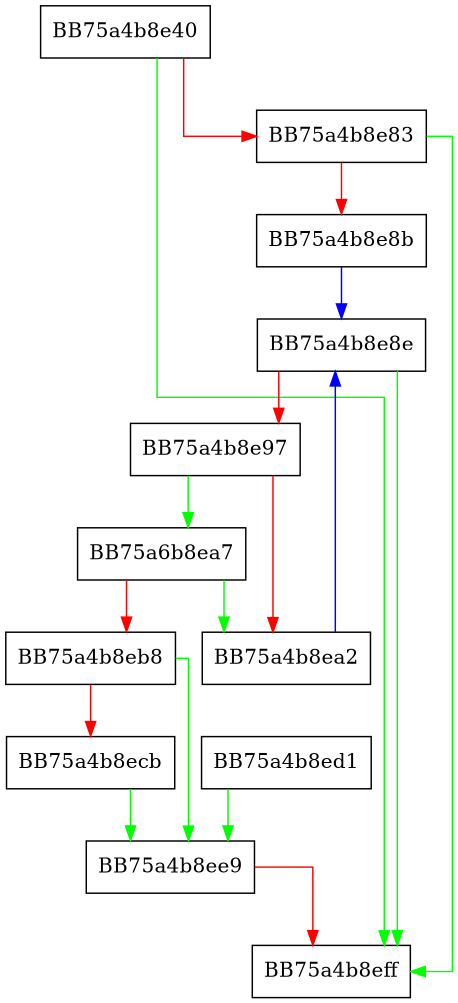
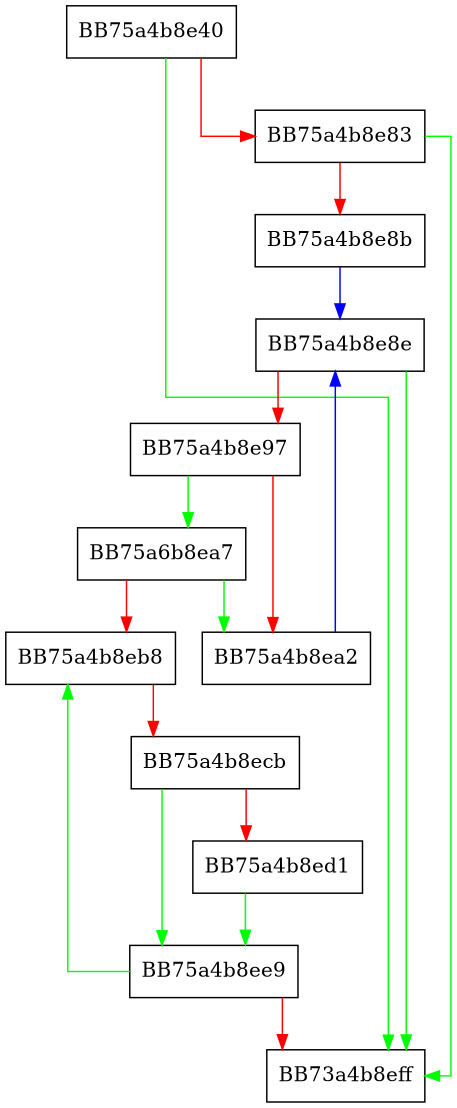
edge "BB75a4b8eb8" -> "BB75a4b8ee9": reversed
edge "BB75a4b8ecb" -> "BB75a4b8ed1": added
node "BB75a4b8eff": label "BB75a4b8eff" -> "BB73a4b8eff"
